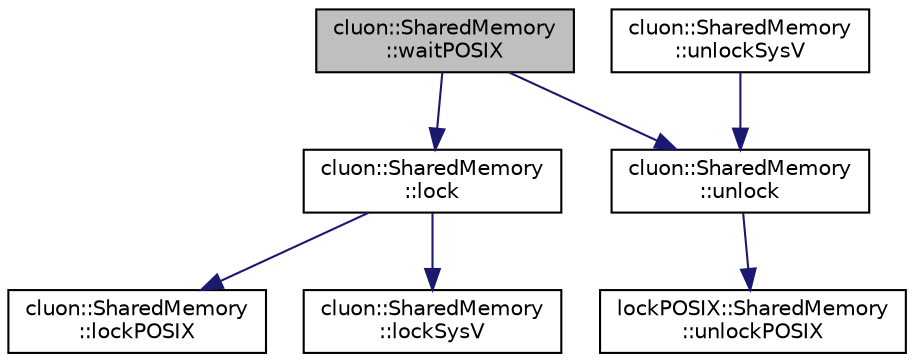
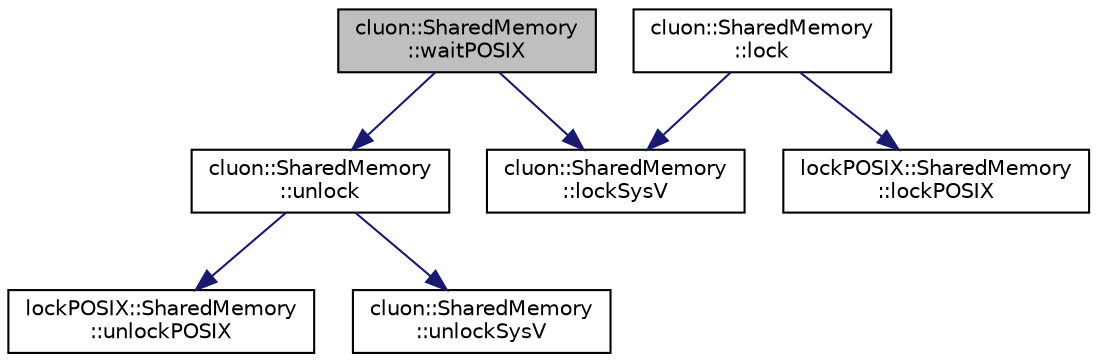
edge "cluon::SharedMemory ::unlockSysV" -> "cluon::SharedMemory ::unlock": reversed
edge "cluon::SharedMemory ::waitPOSIX" -> "cluon::SharedMemory ::lock": now "cluon::SharedMemory ::waitPOSIX" -> "cluon::SharedMemory ::lockSysV"
node "cluon::SharedMemory ::lockPOSIX": label "cluon::SharedMemory ::lockPOSIX" -> "lockPOSIX::SharedMemory ::lockPOSIX"
